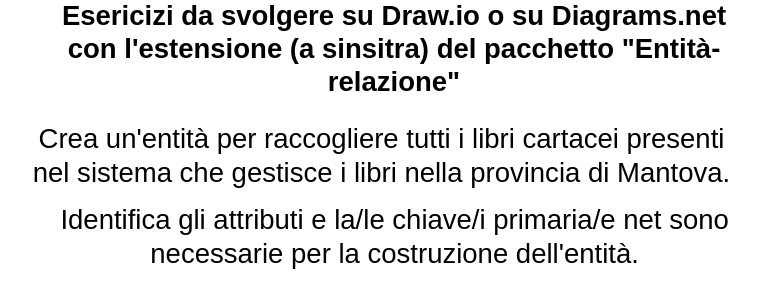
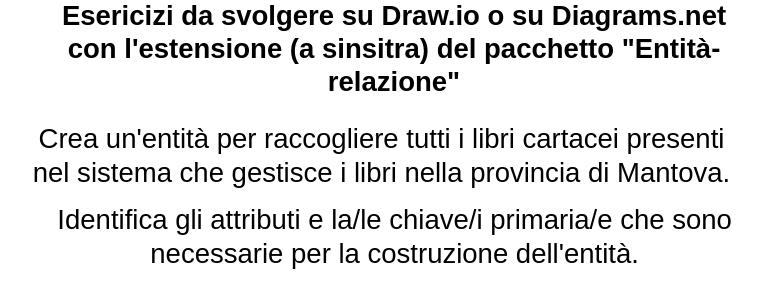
node "Identifica gli attributi e la/le chiave/i primaria/e net sononecessarie per la costruzione dell'entità.": label "Identifica gli attributi e la/le chiave/i primaria/e net sononecessarie per la costruzione dell'entità." -> "Identifica gli attributi e la/le chiave/i primaria/e che sononecessarie per la costruzione dell'entità."
